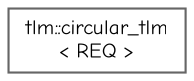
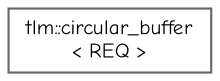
node "tlm::circular_tlm < REQ >": label "tlm::circular_tlm < REQ >" -> "tlm::circular_buffer < REQ >"
